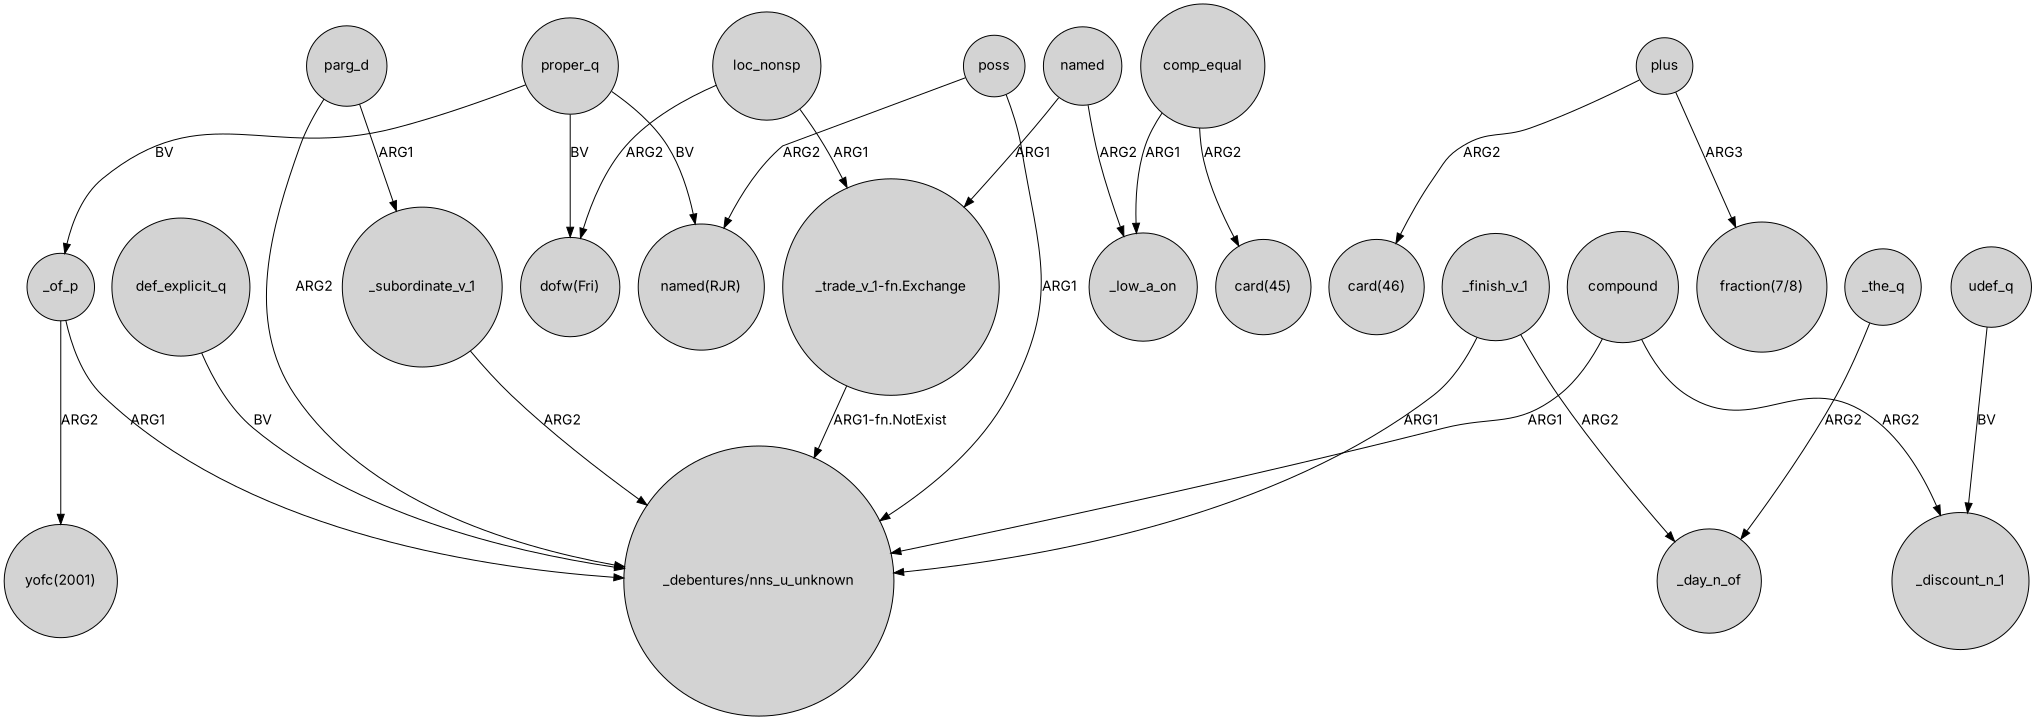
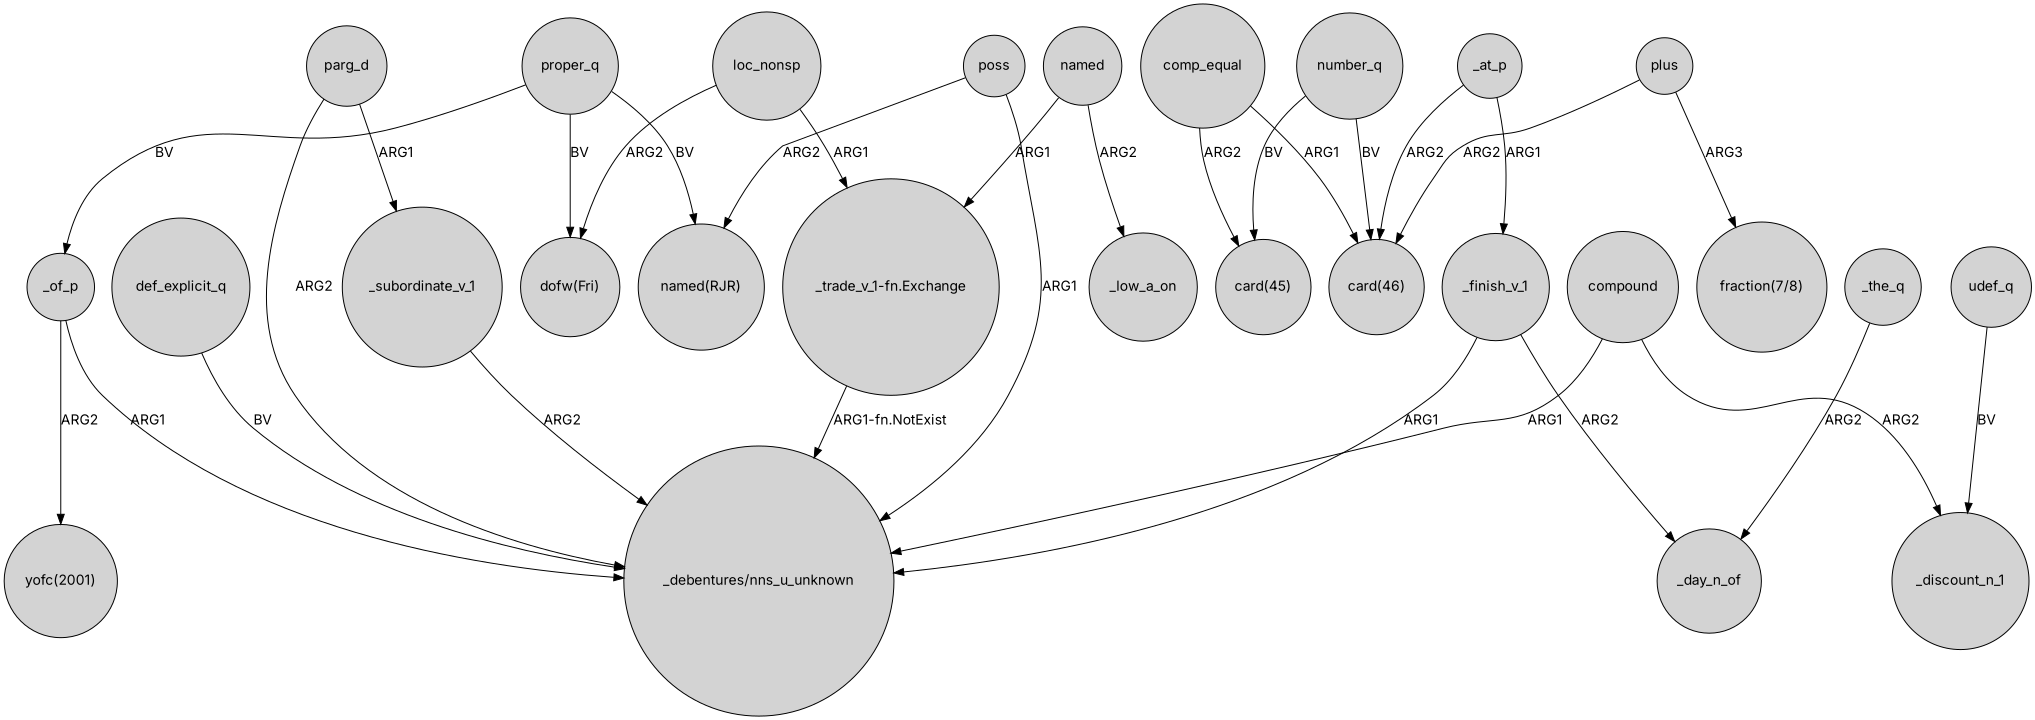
node "number_q": added
node "_at_p": added
edge "comp_equal" -> "_low_a_on": now "comp_equal" -> "card(46)"
